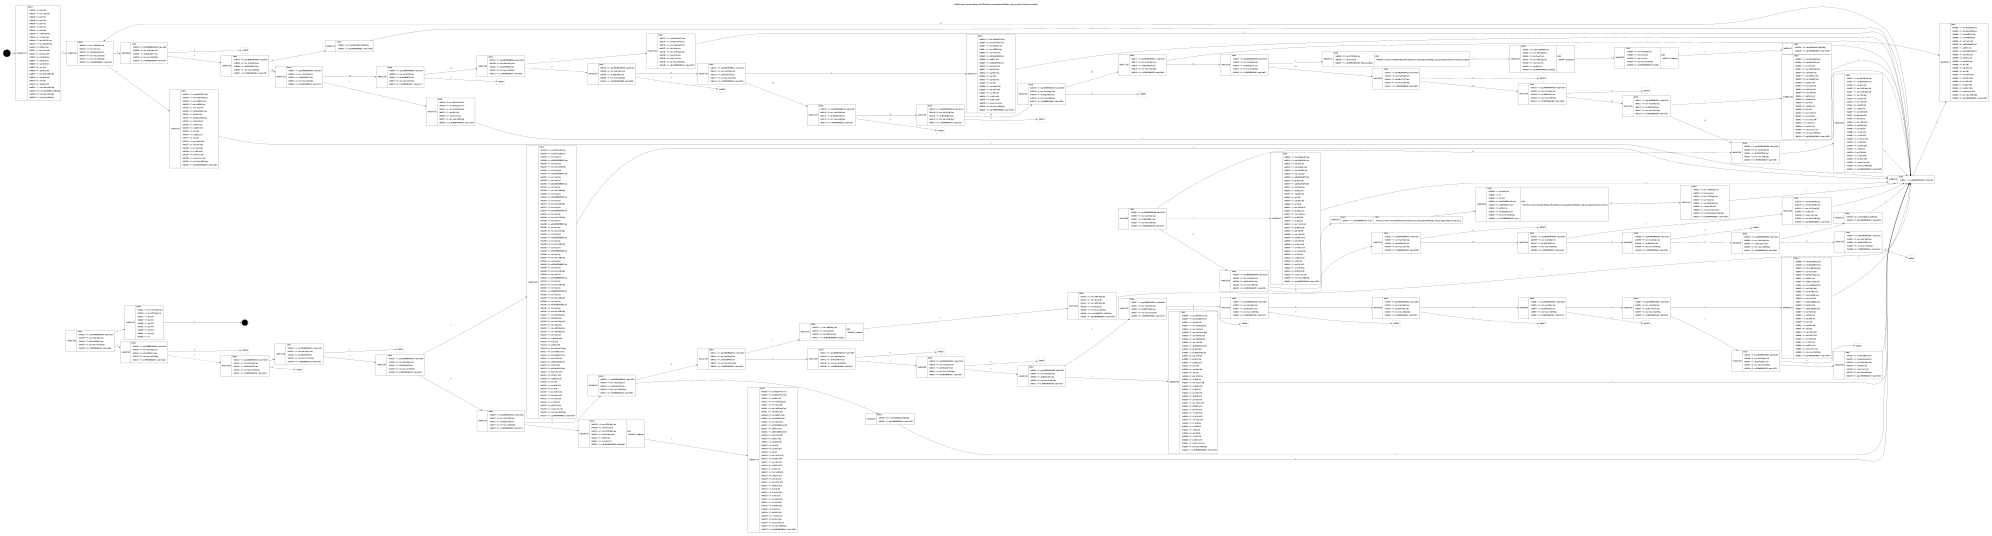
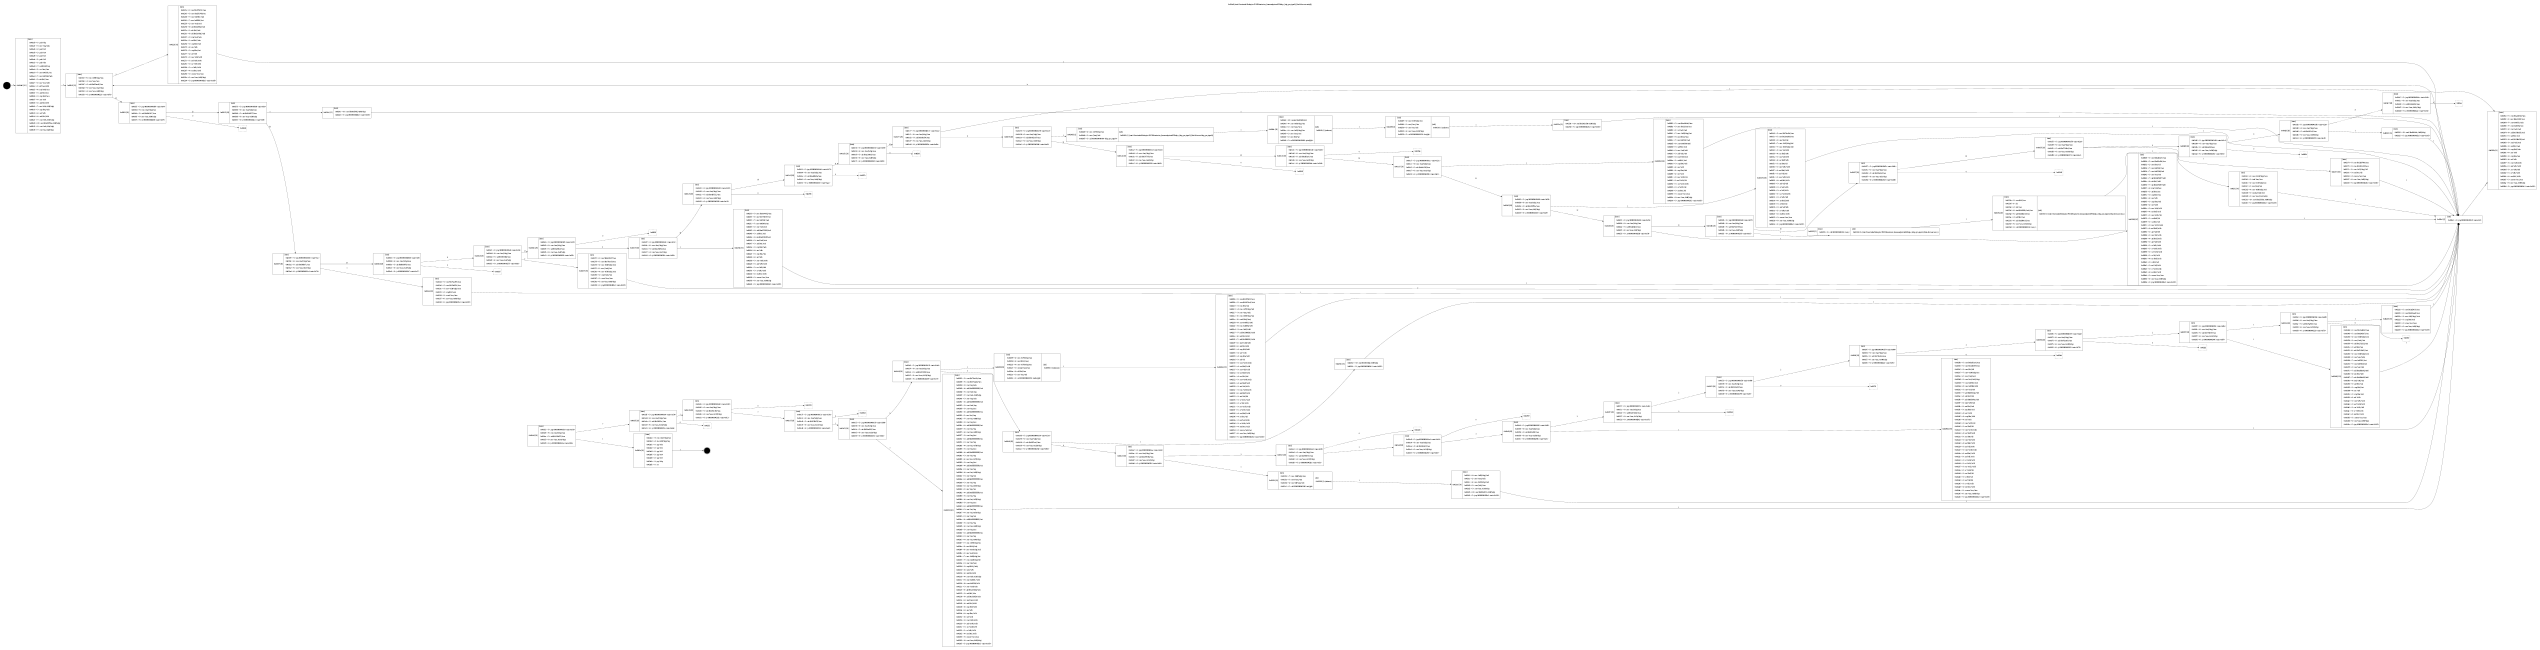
edge "0x401d1f [28]" -> "0x401d03 [28]": reversed
